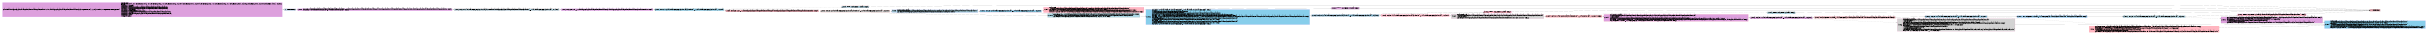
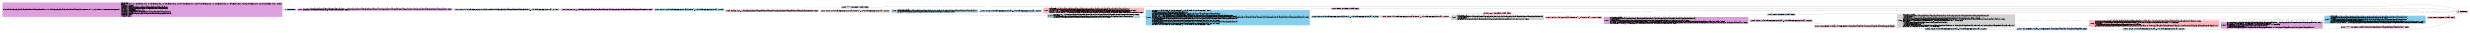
node "32: 0x0086": added
